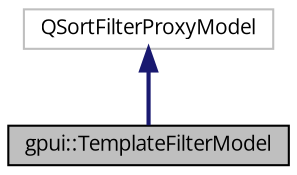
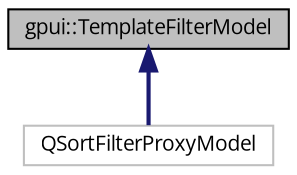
edge "gpui::TemplateFilterModel" -> "QSortFilterProxyModel": reversed
